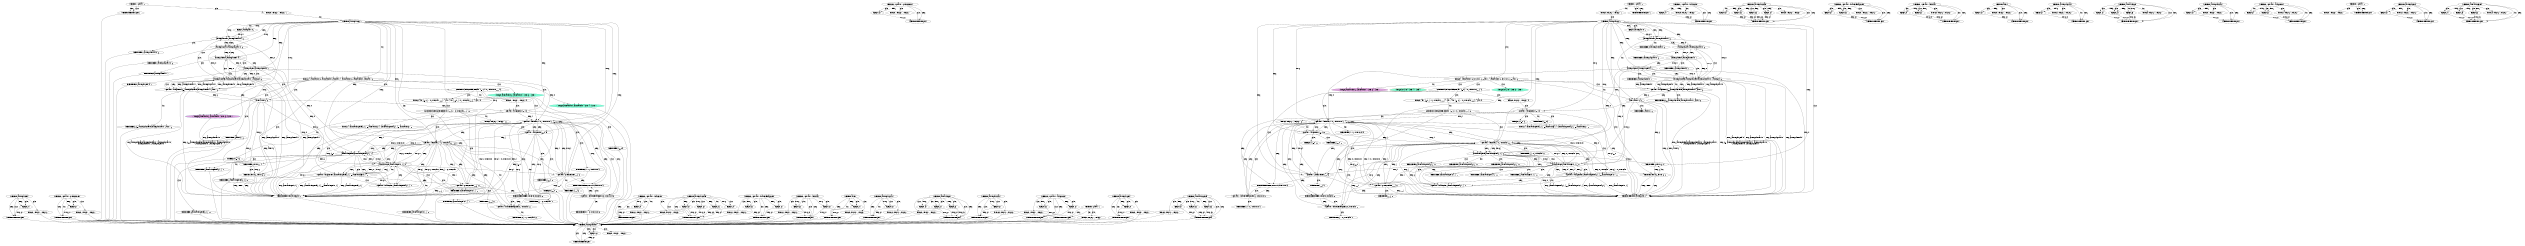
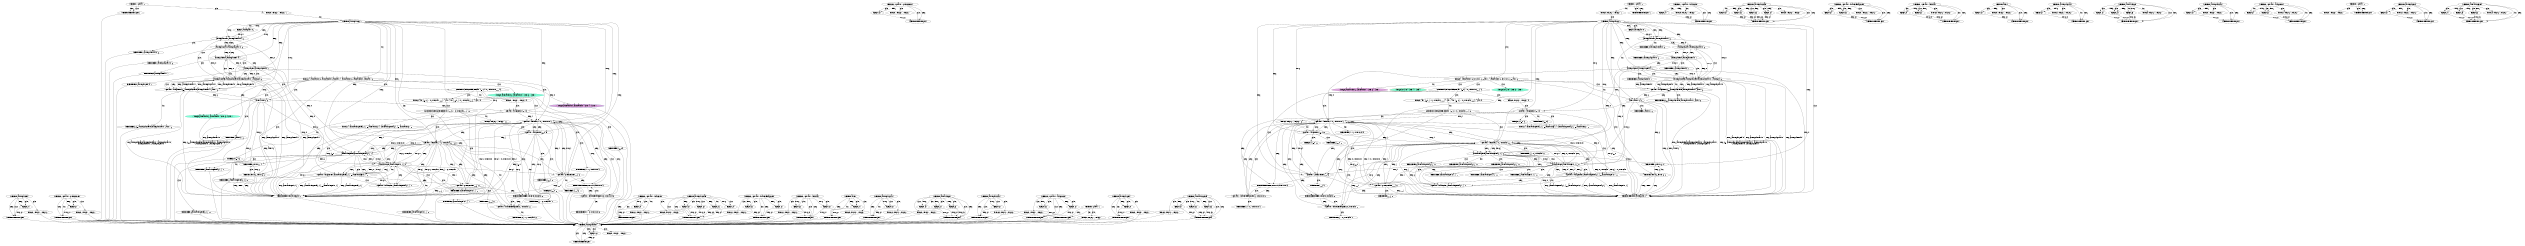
node "<(LOCAL,jas_matind_t i: jas_matind_t)<SUB>4</SUB>>": fillcolor aquamarine -> plum
node "<(LOCAL,jas_matind_t j: jas_matind_t)<SUB>5</SUB>>": fillcolor plum -> aquamarine
